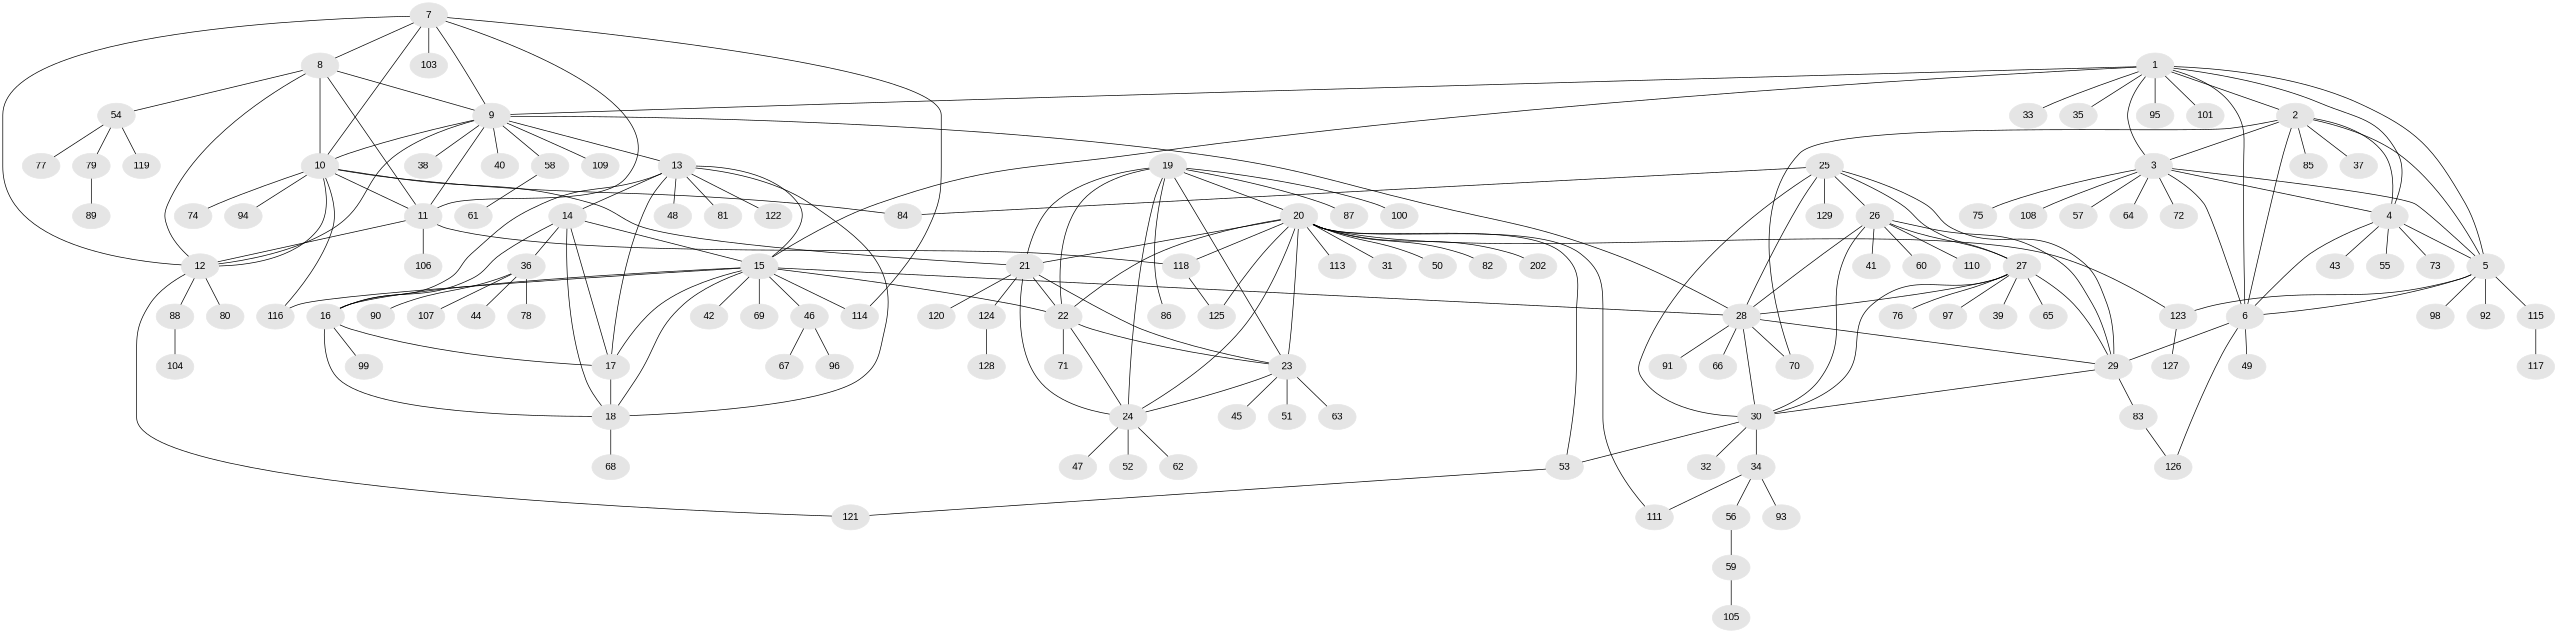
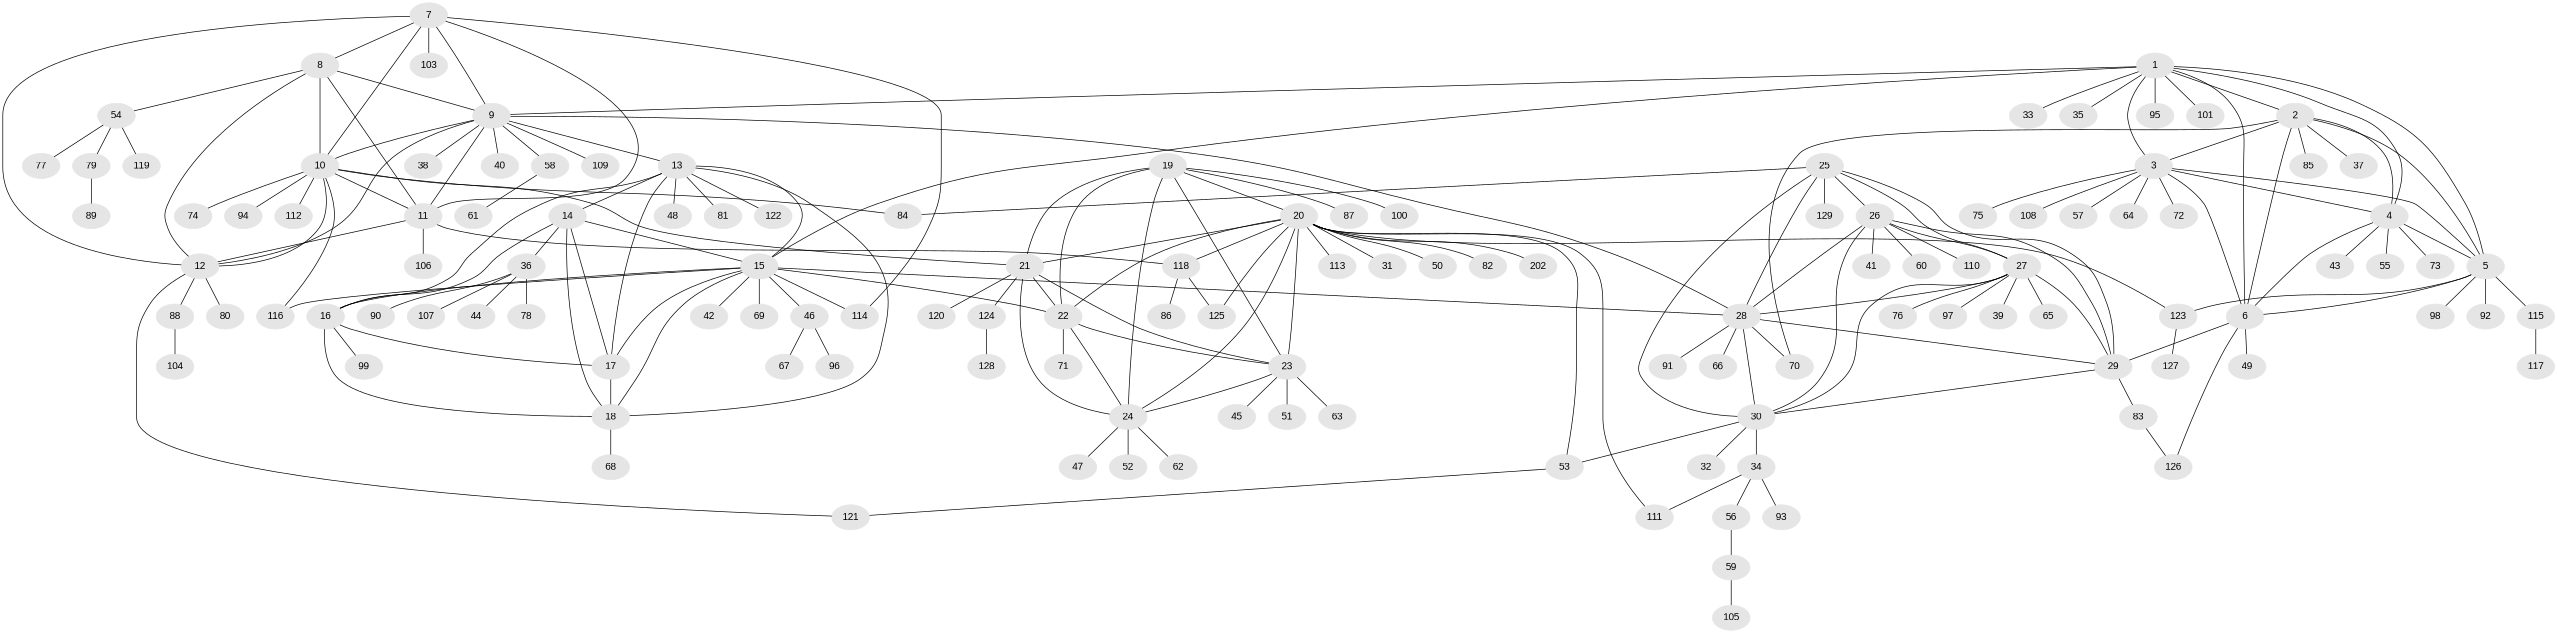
node "112": added
edge "19" -- "86": now "118" -- "86"
